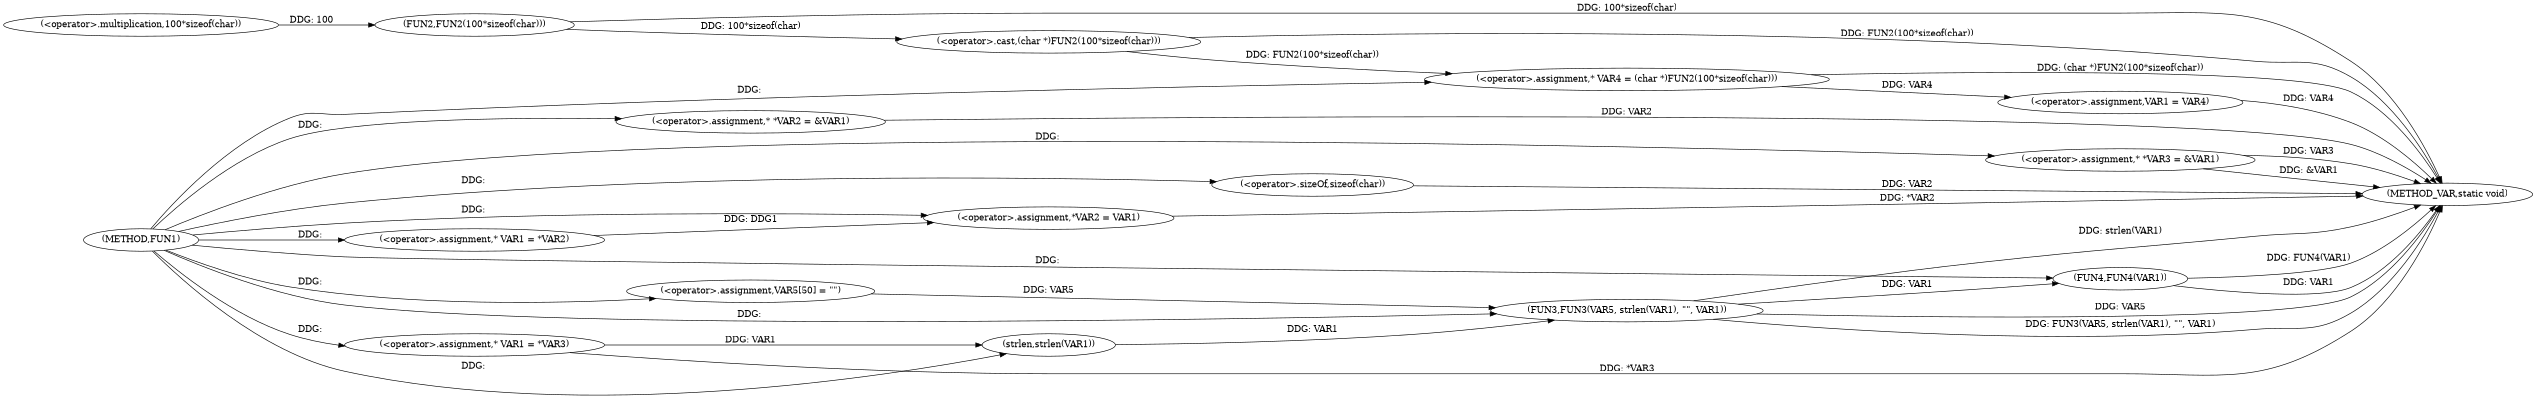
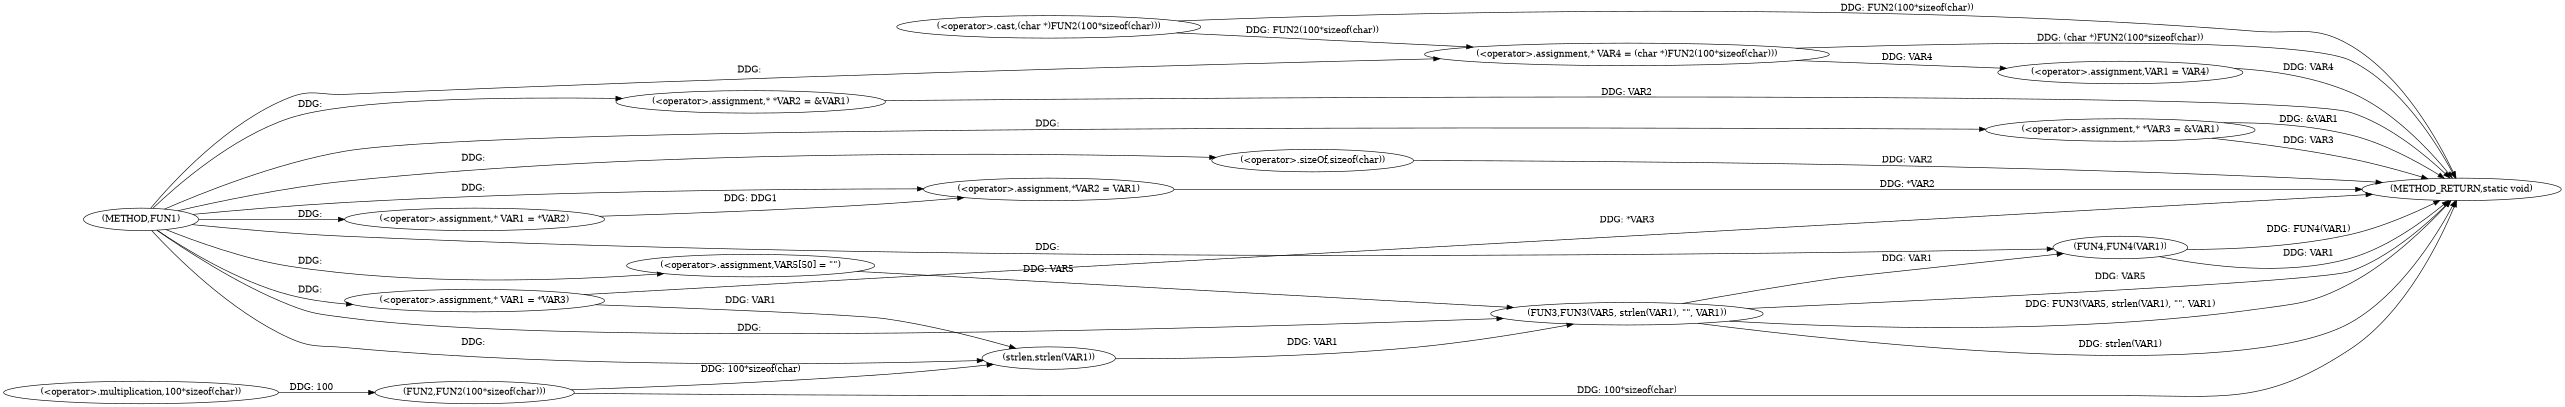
edge "(FUN2,FUN2(100*sizeof(char)))" -> "(<operator>.cast,(char *)FUN2(100*sizeof(char)))": now "(FUN2,FUN2(100*sizeof(char)))" -> "(strlen,strlen(VAR1))"
node "(METHOD_VAR,static void)": label "(METHOD_VAR,static void)" -> "(METHOD_RETURN,static void)"
